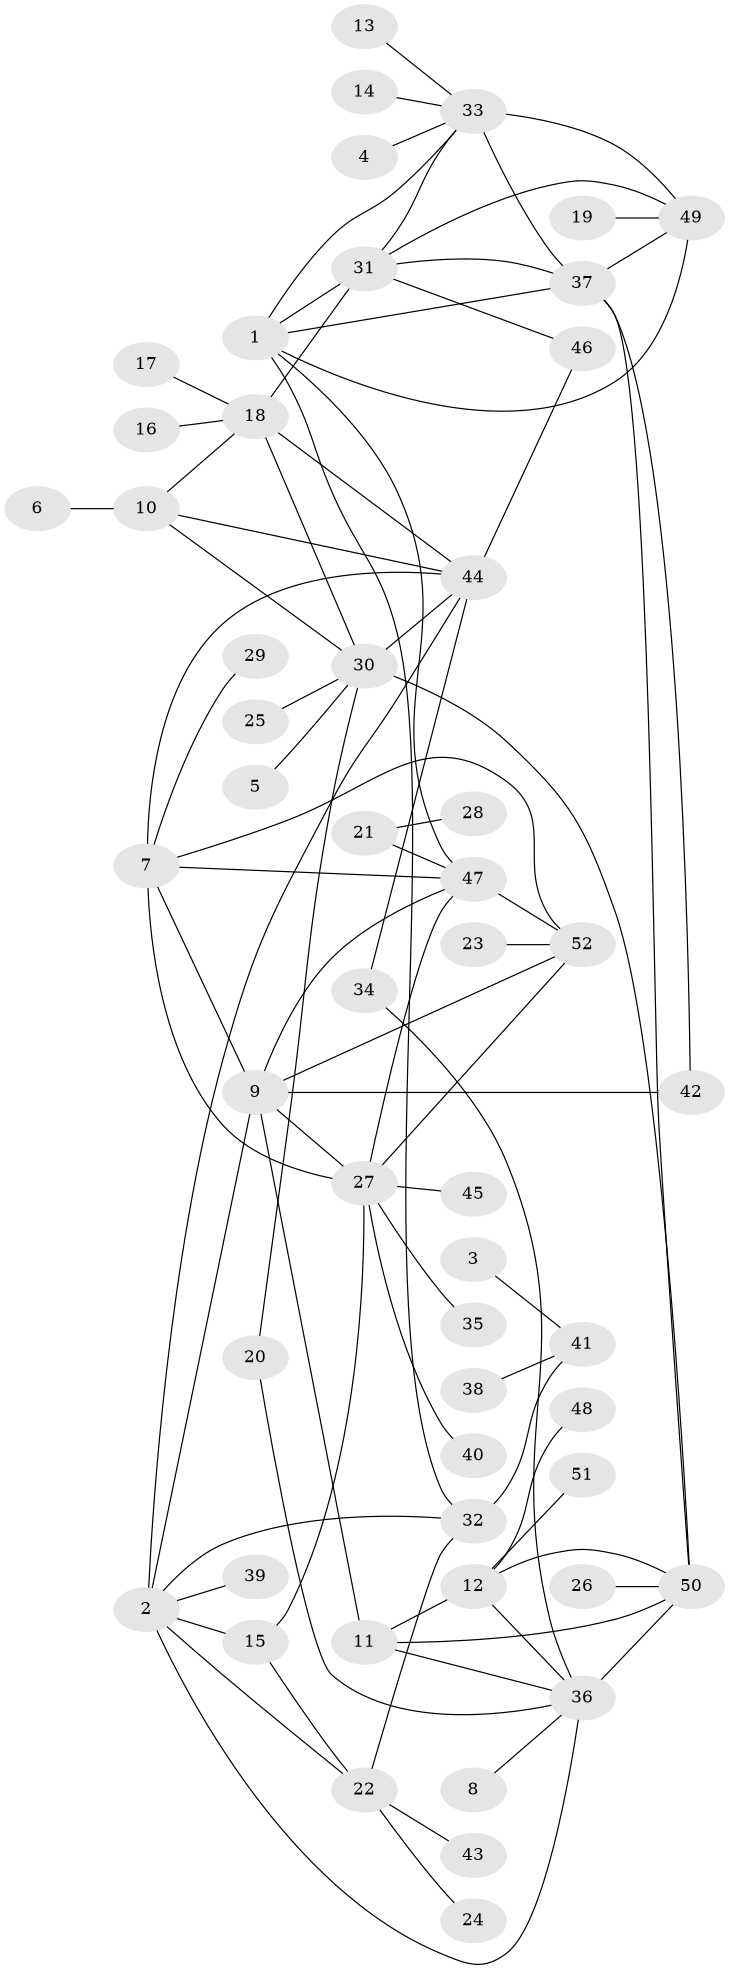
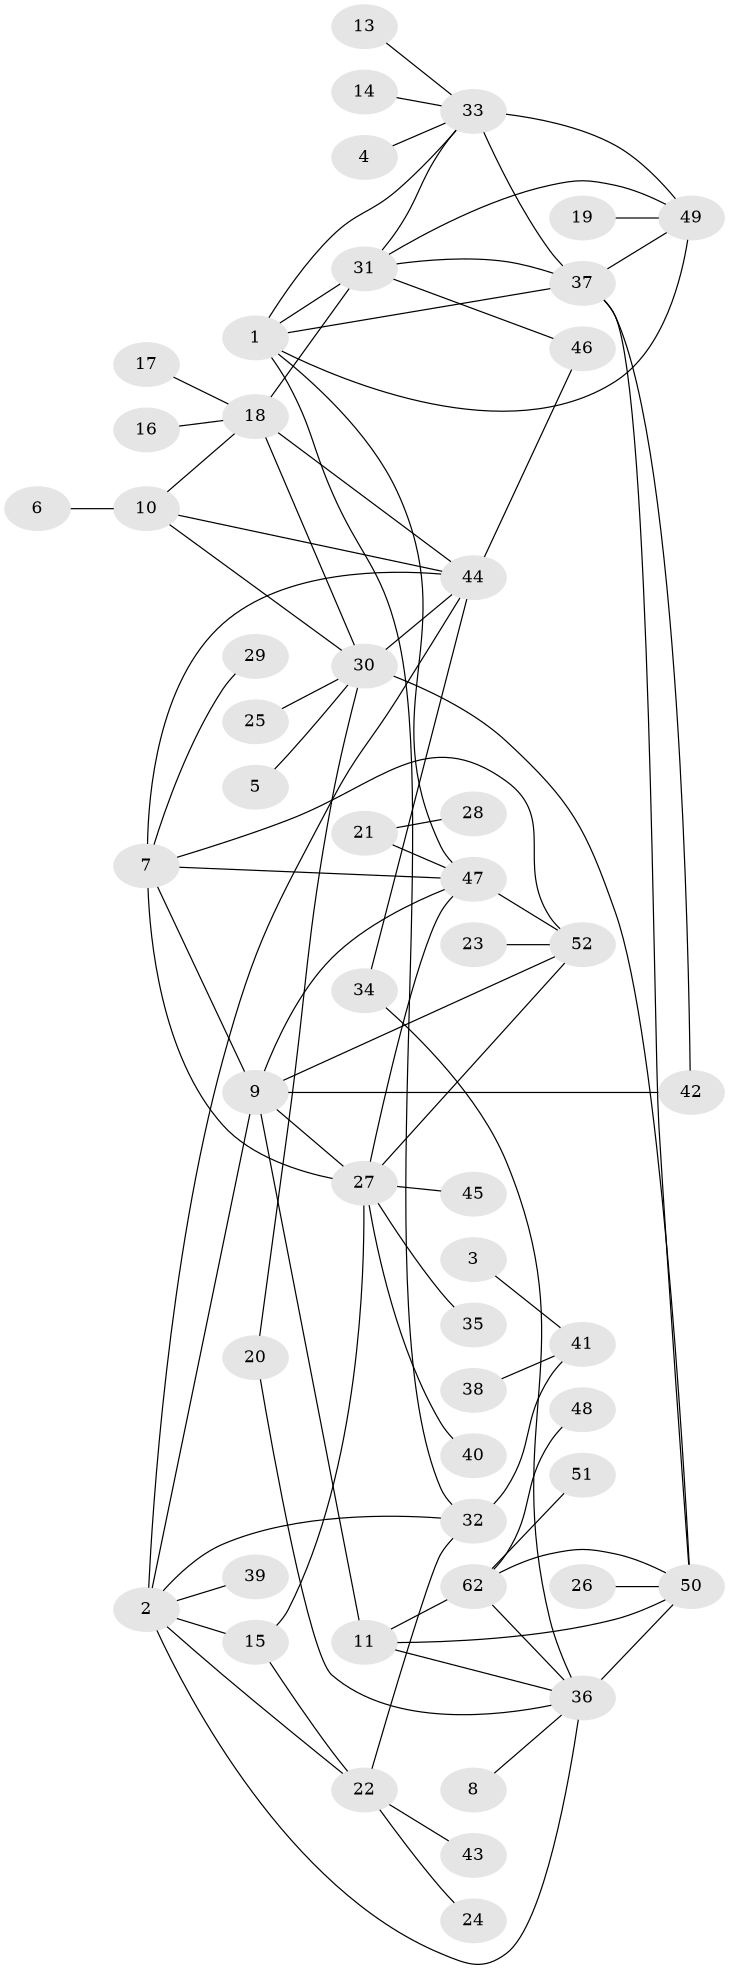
node "12": label "12" -> "62"
